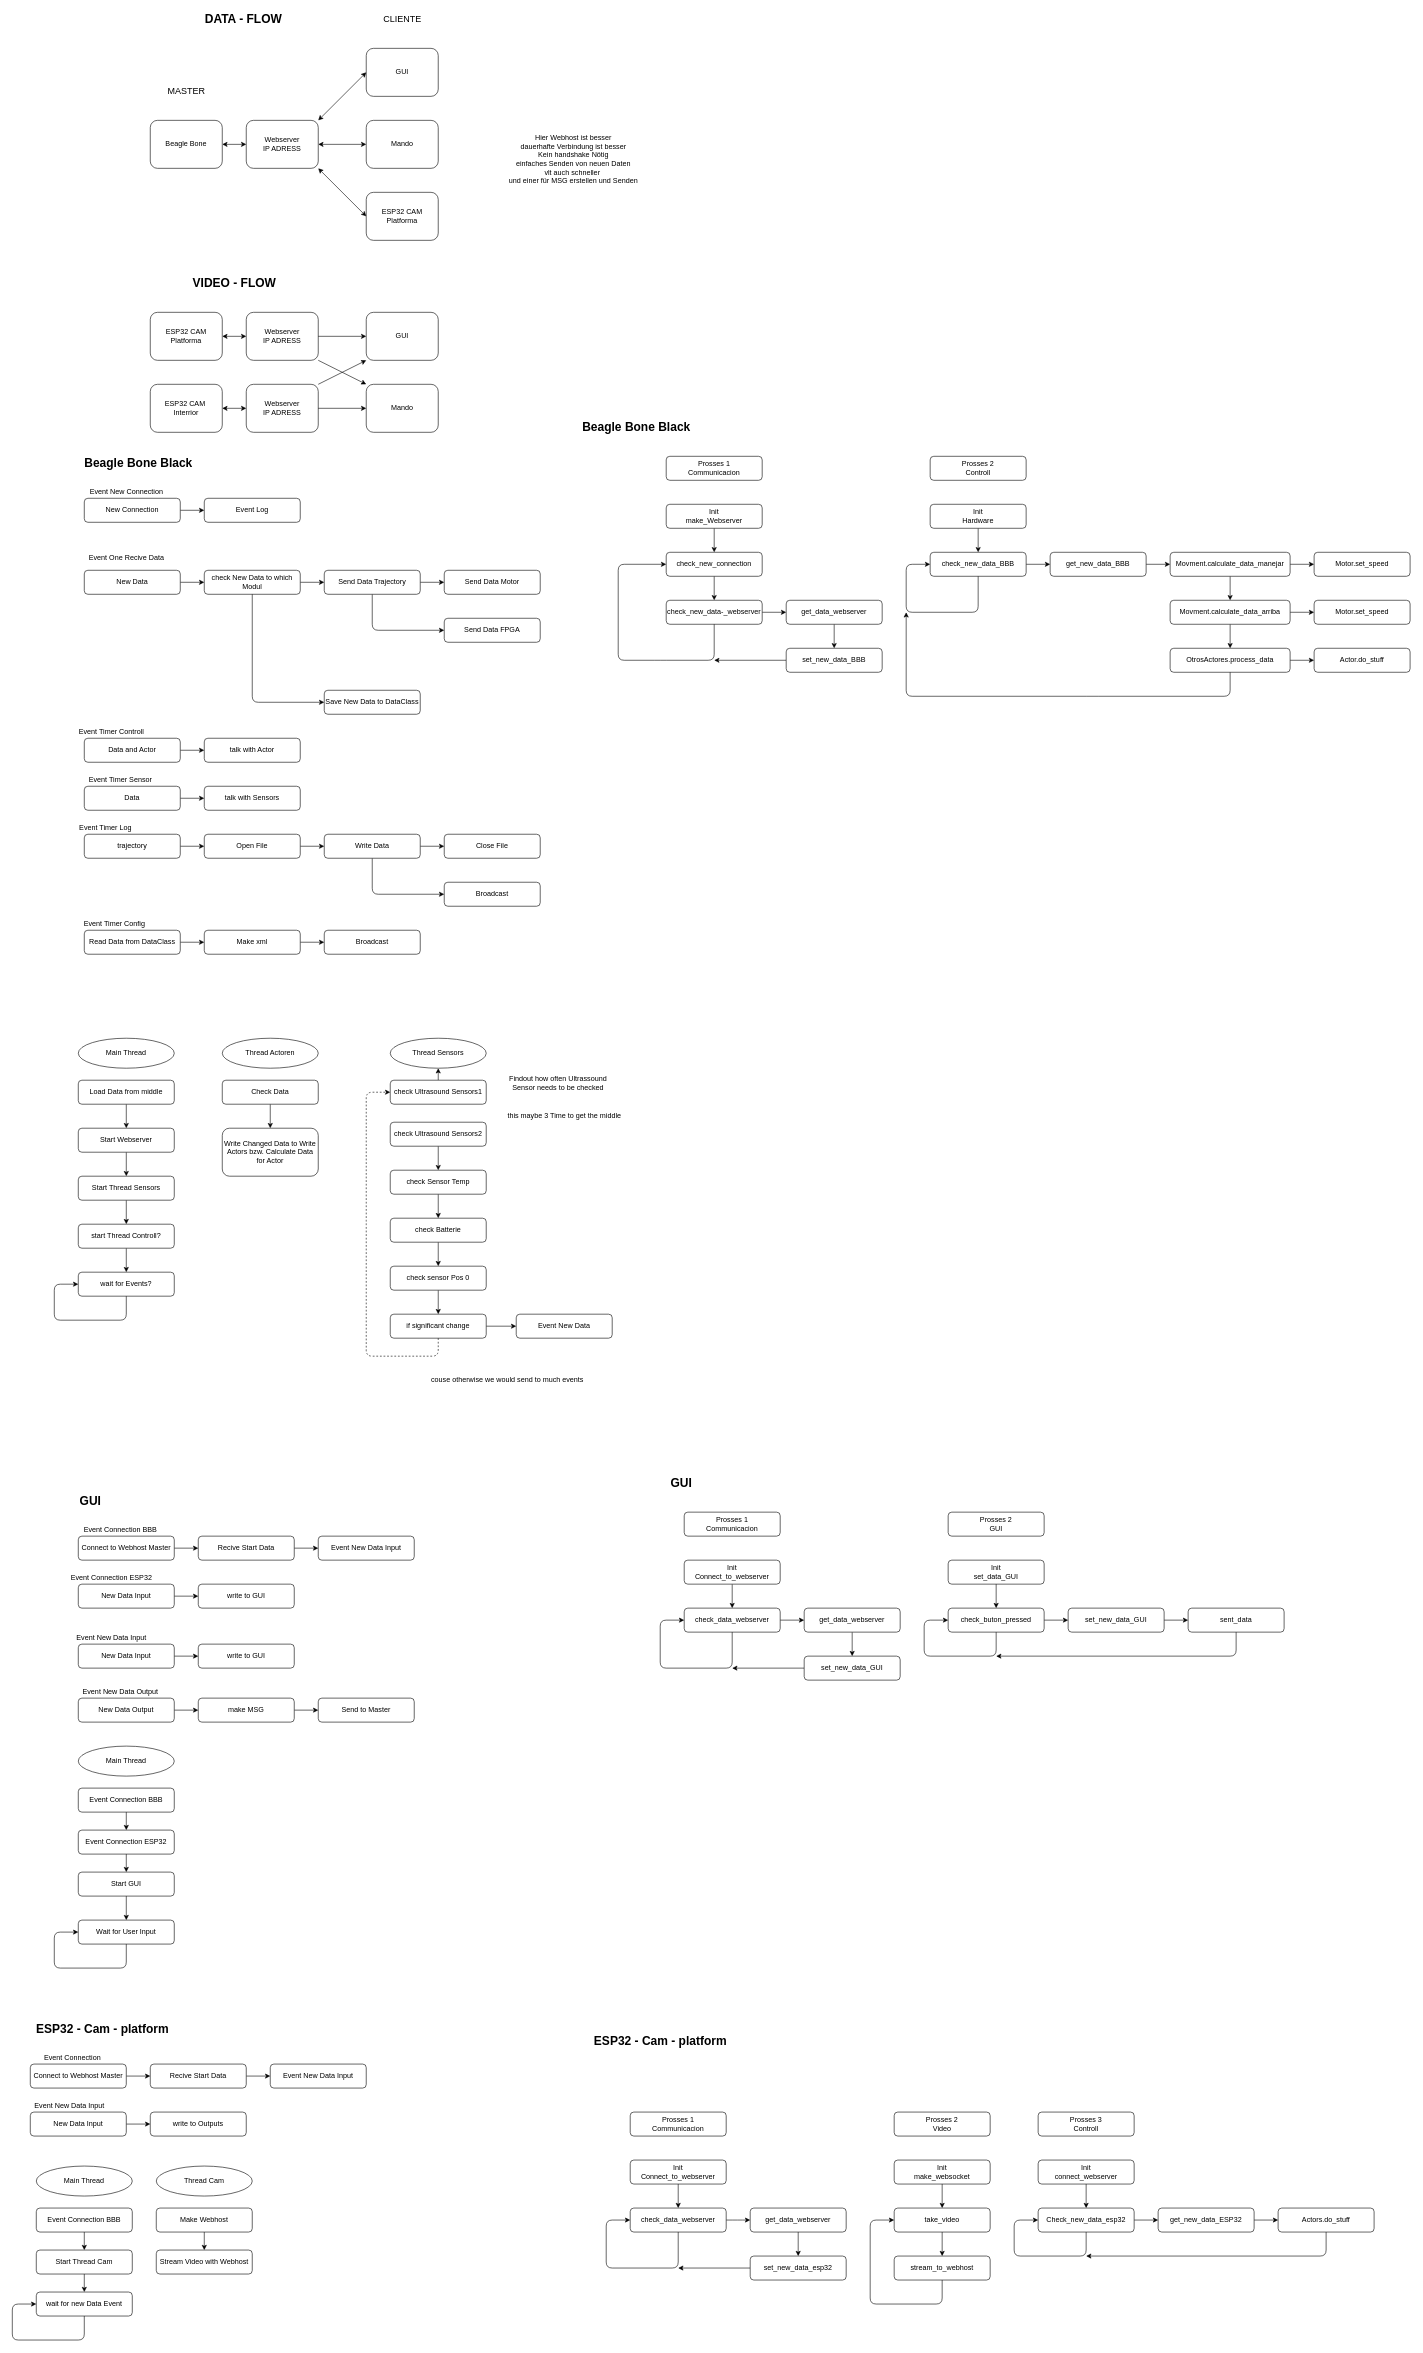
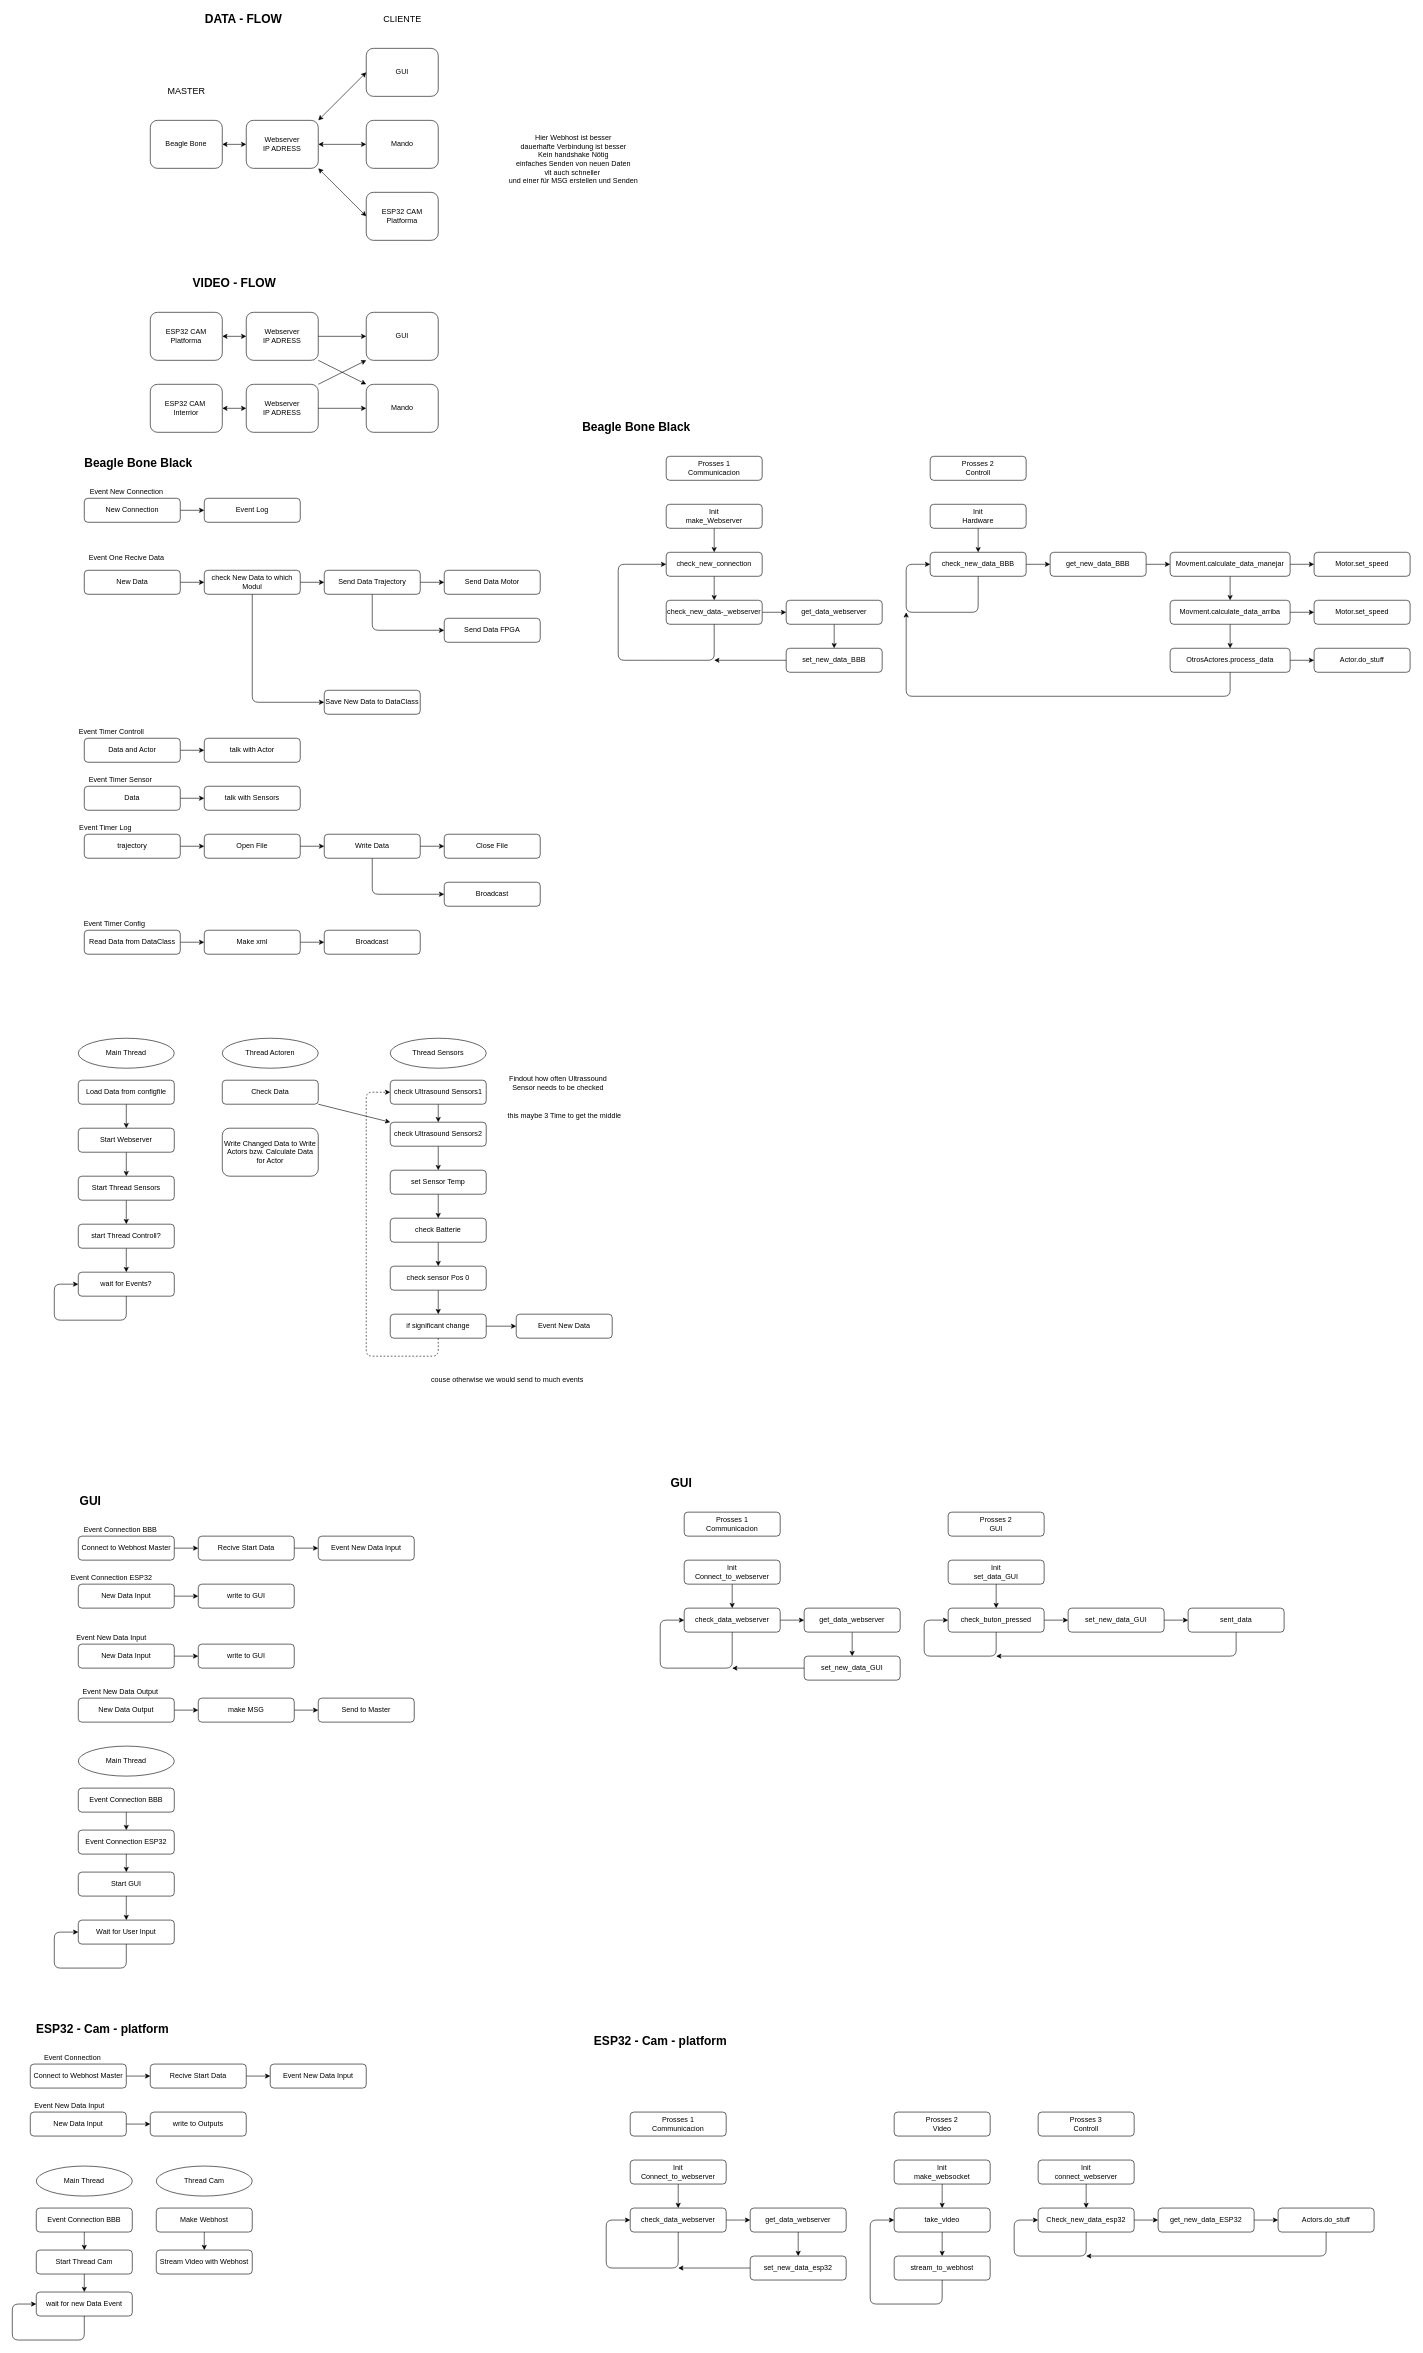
edge "check Ultrasound Sensors1" -> "Thread Sensors": now "check Ultrasound Sensors1" -> "check Ultrasound Sensors2"
node "Load Data from middle": label "Load Data from middle" -> "Load Data from configfile"
edge "Check Data" -> "Write Changed Data to Write Actors bzw. Calculate Data for Actor": now "Check Data" -> "check Ultrasound Sensors2"
node "check Sensor Temp": label "check Sensor Temp" -> "set Sensor Temp"
